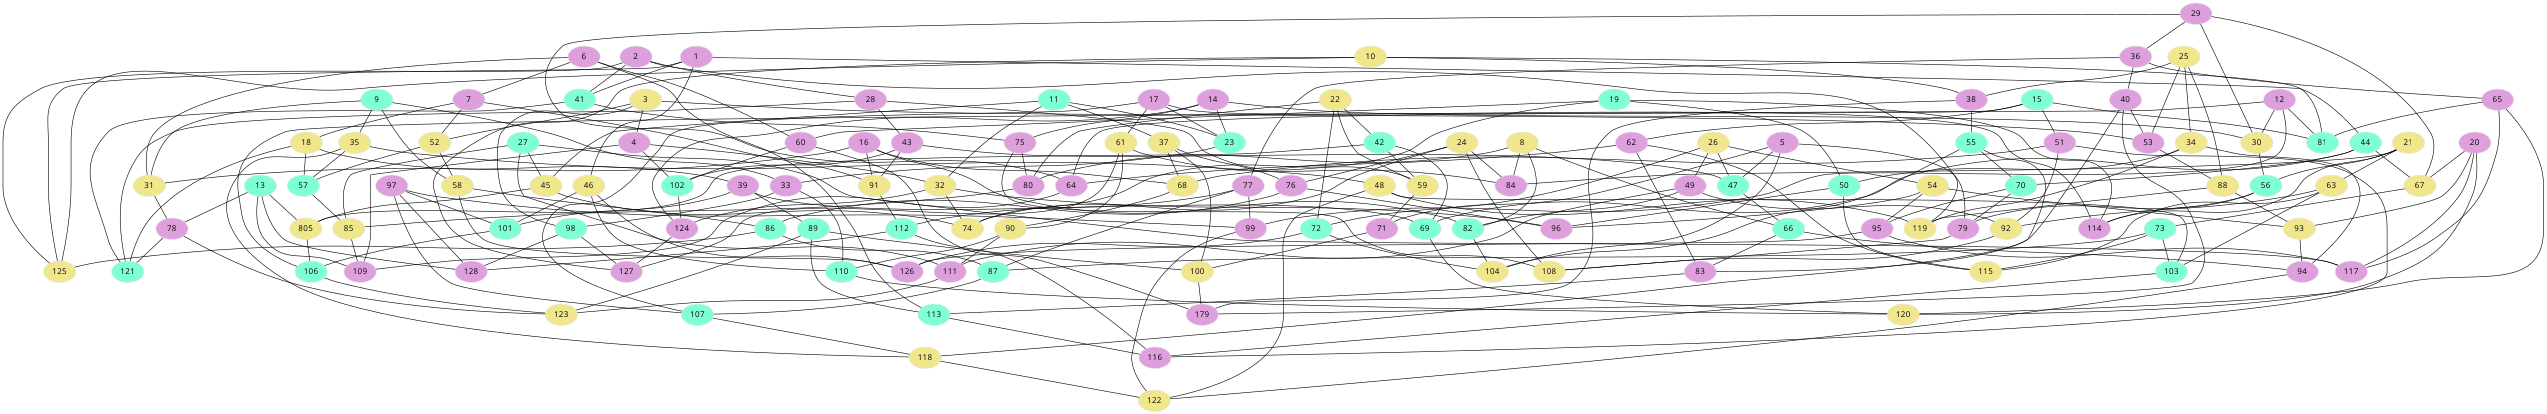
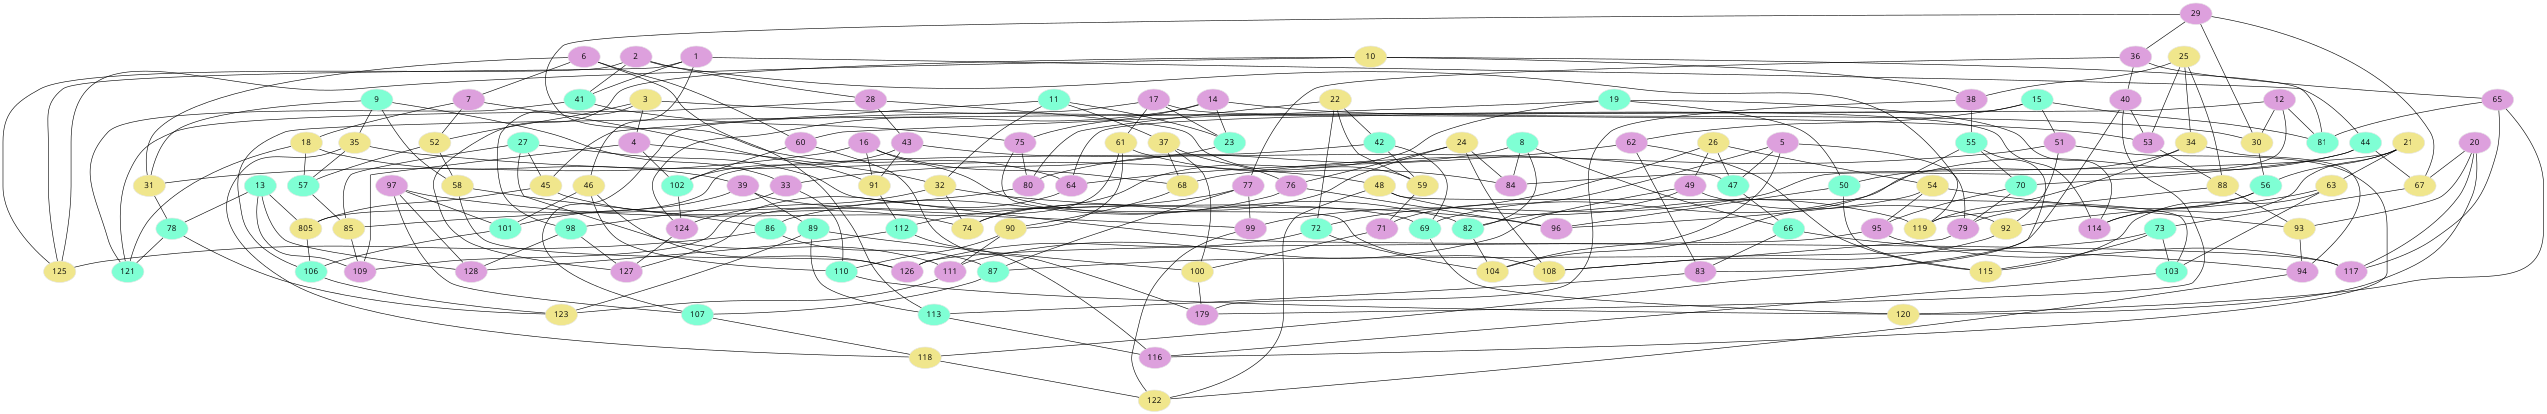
node "8": fillcolor khaki -> aquamarine
node "78": fillcolor plum -> aquamarine
